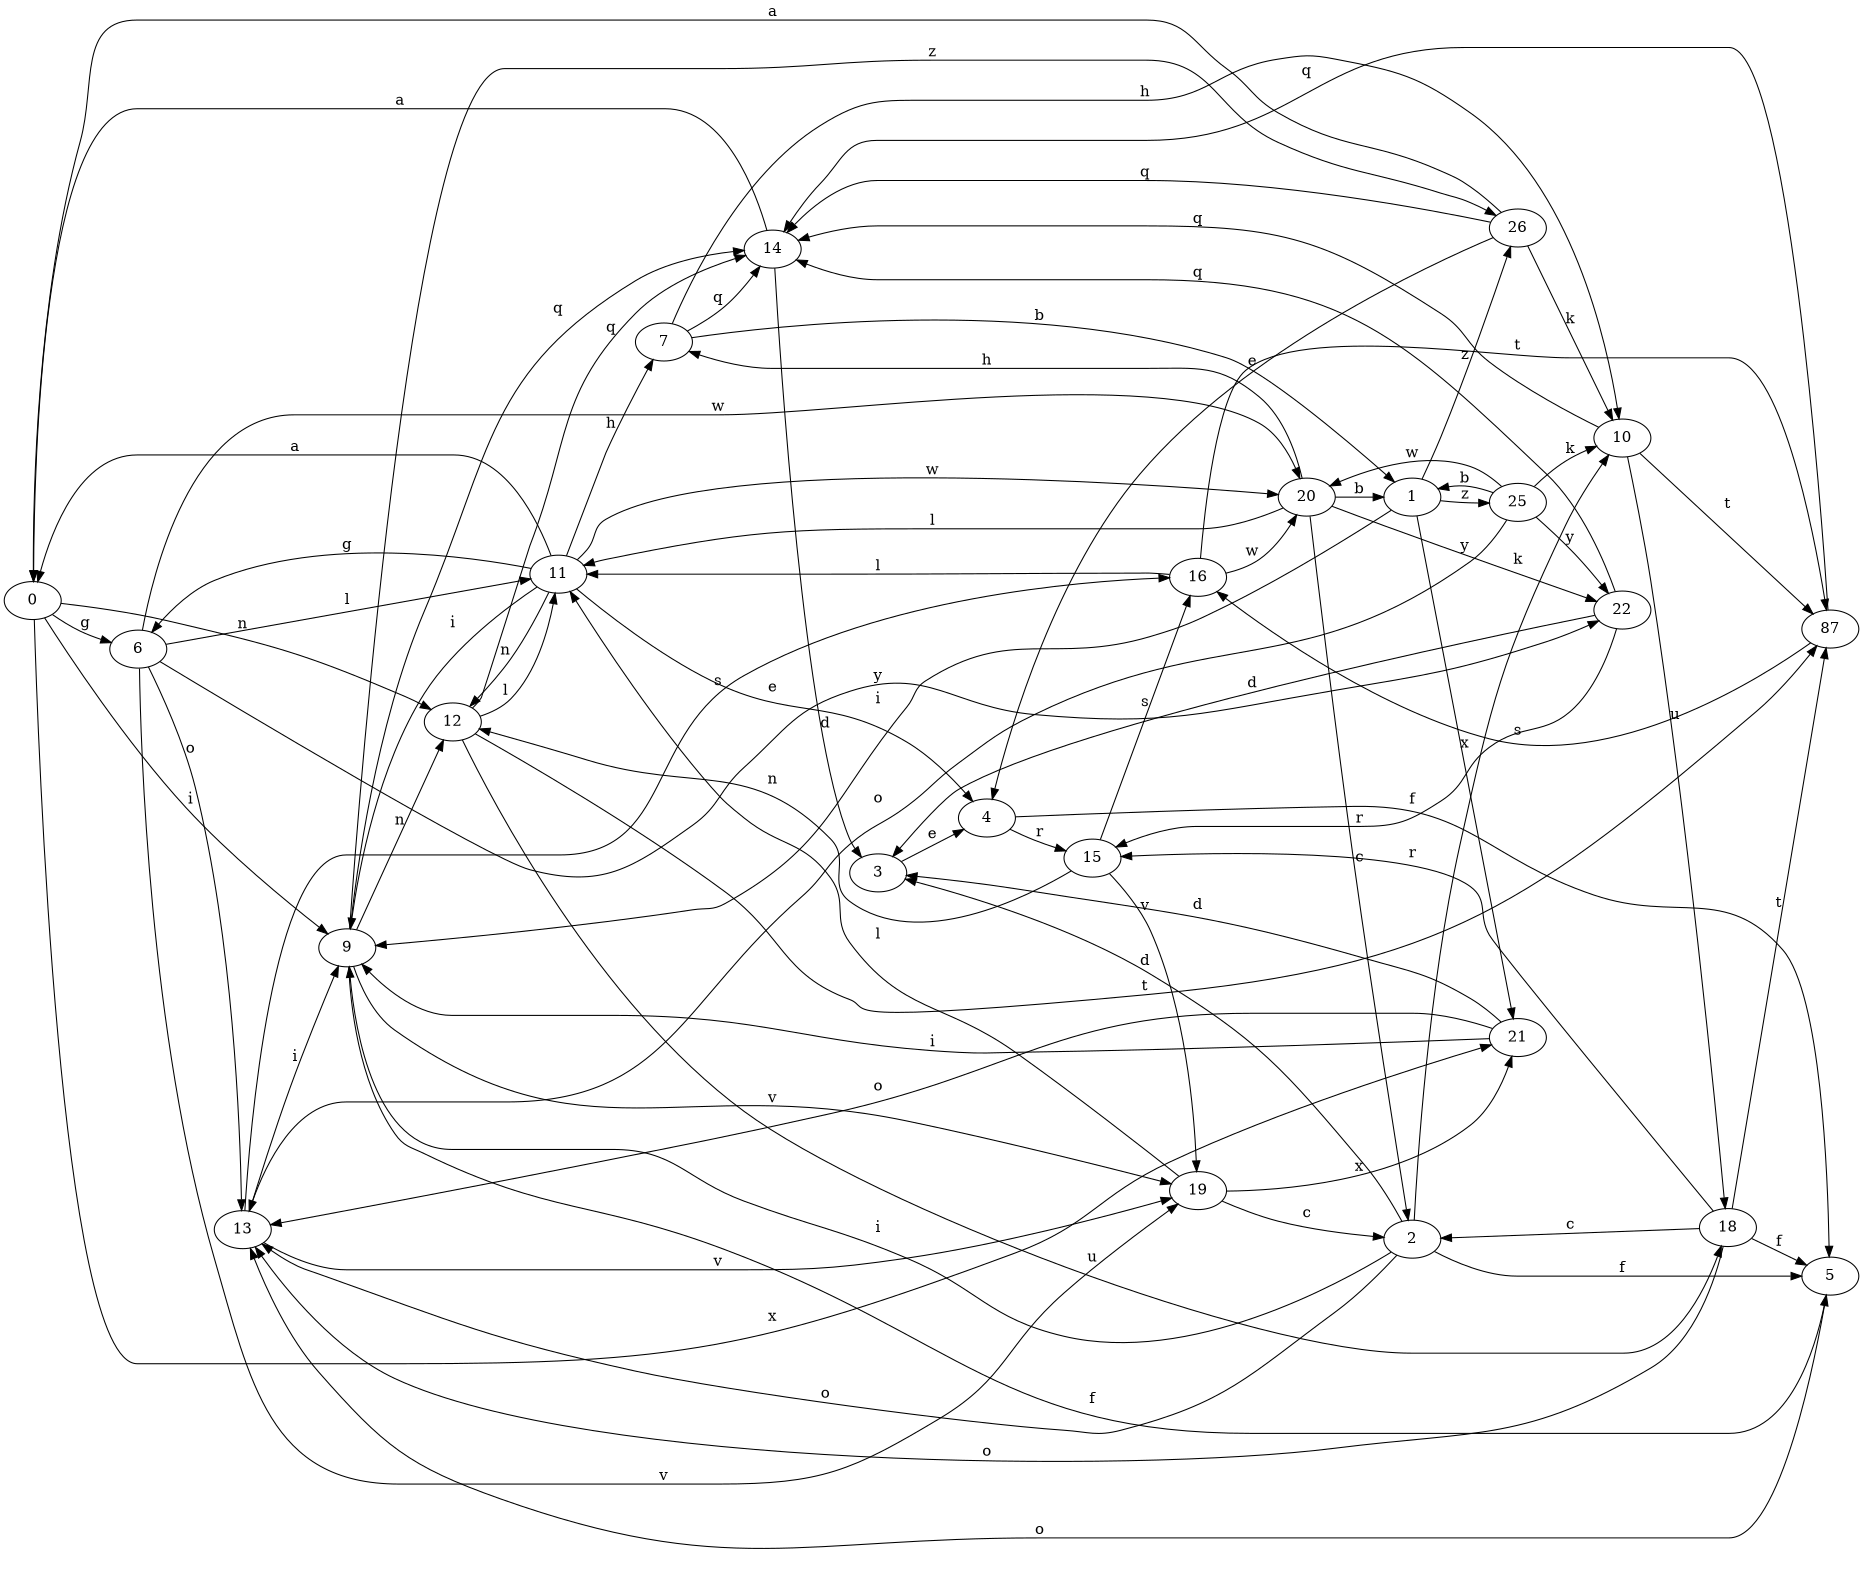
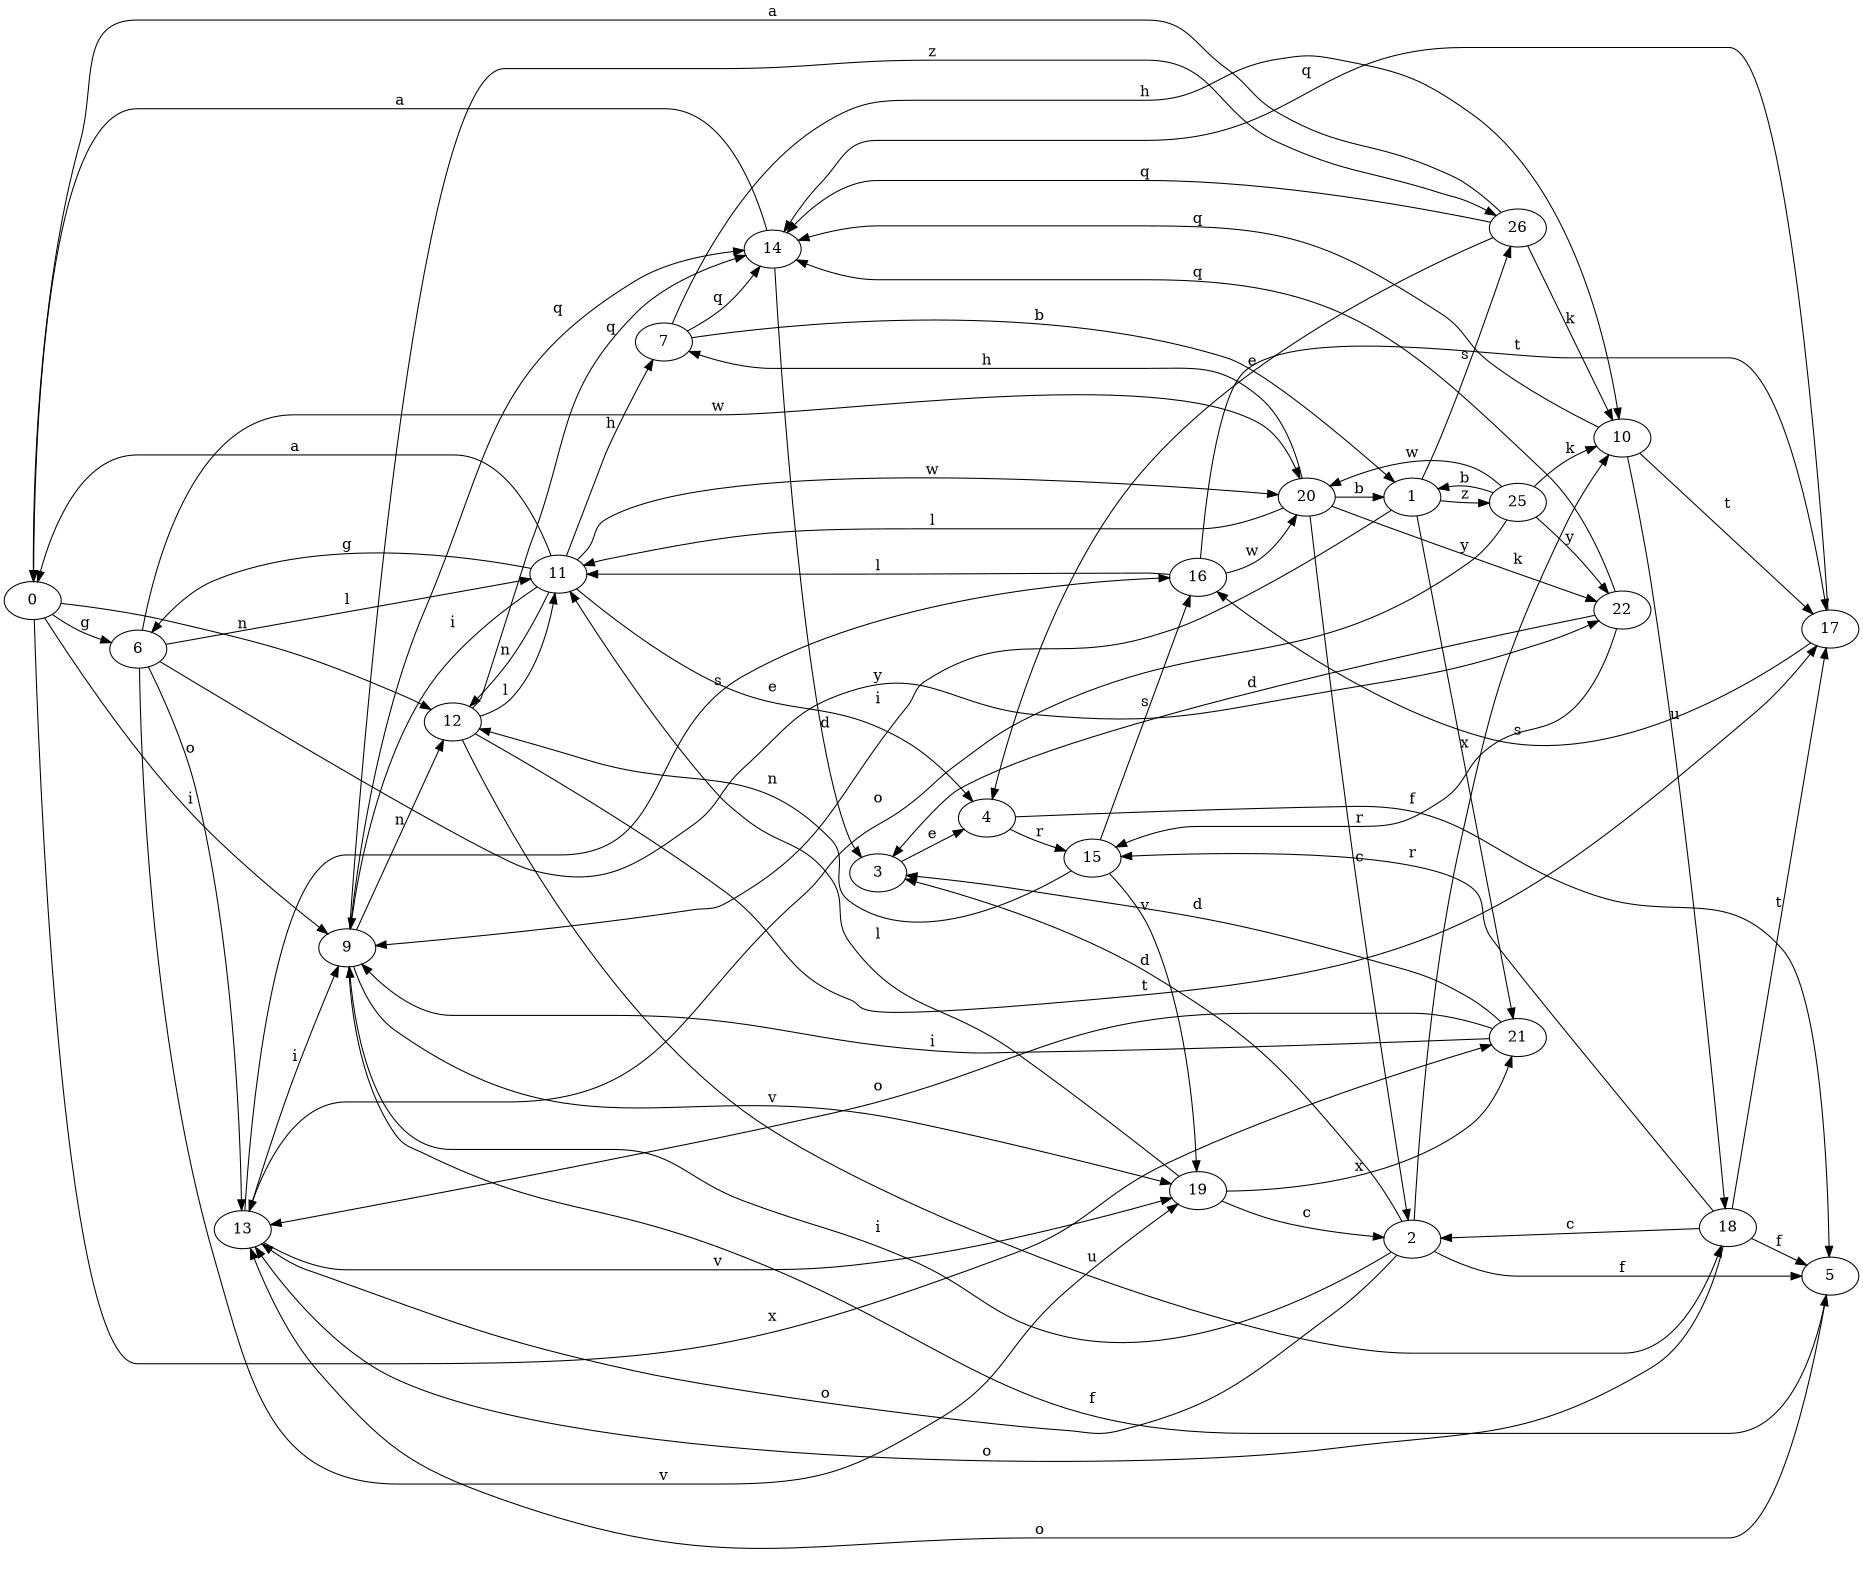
edge "1" -> "26": label "z" -> "s"
node "87": label "87" -> "17"
